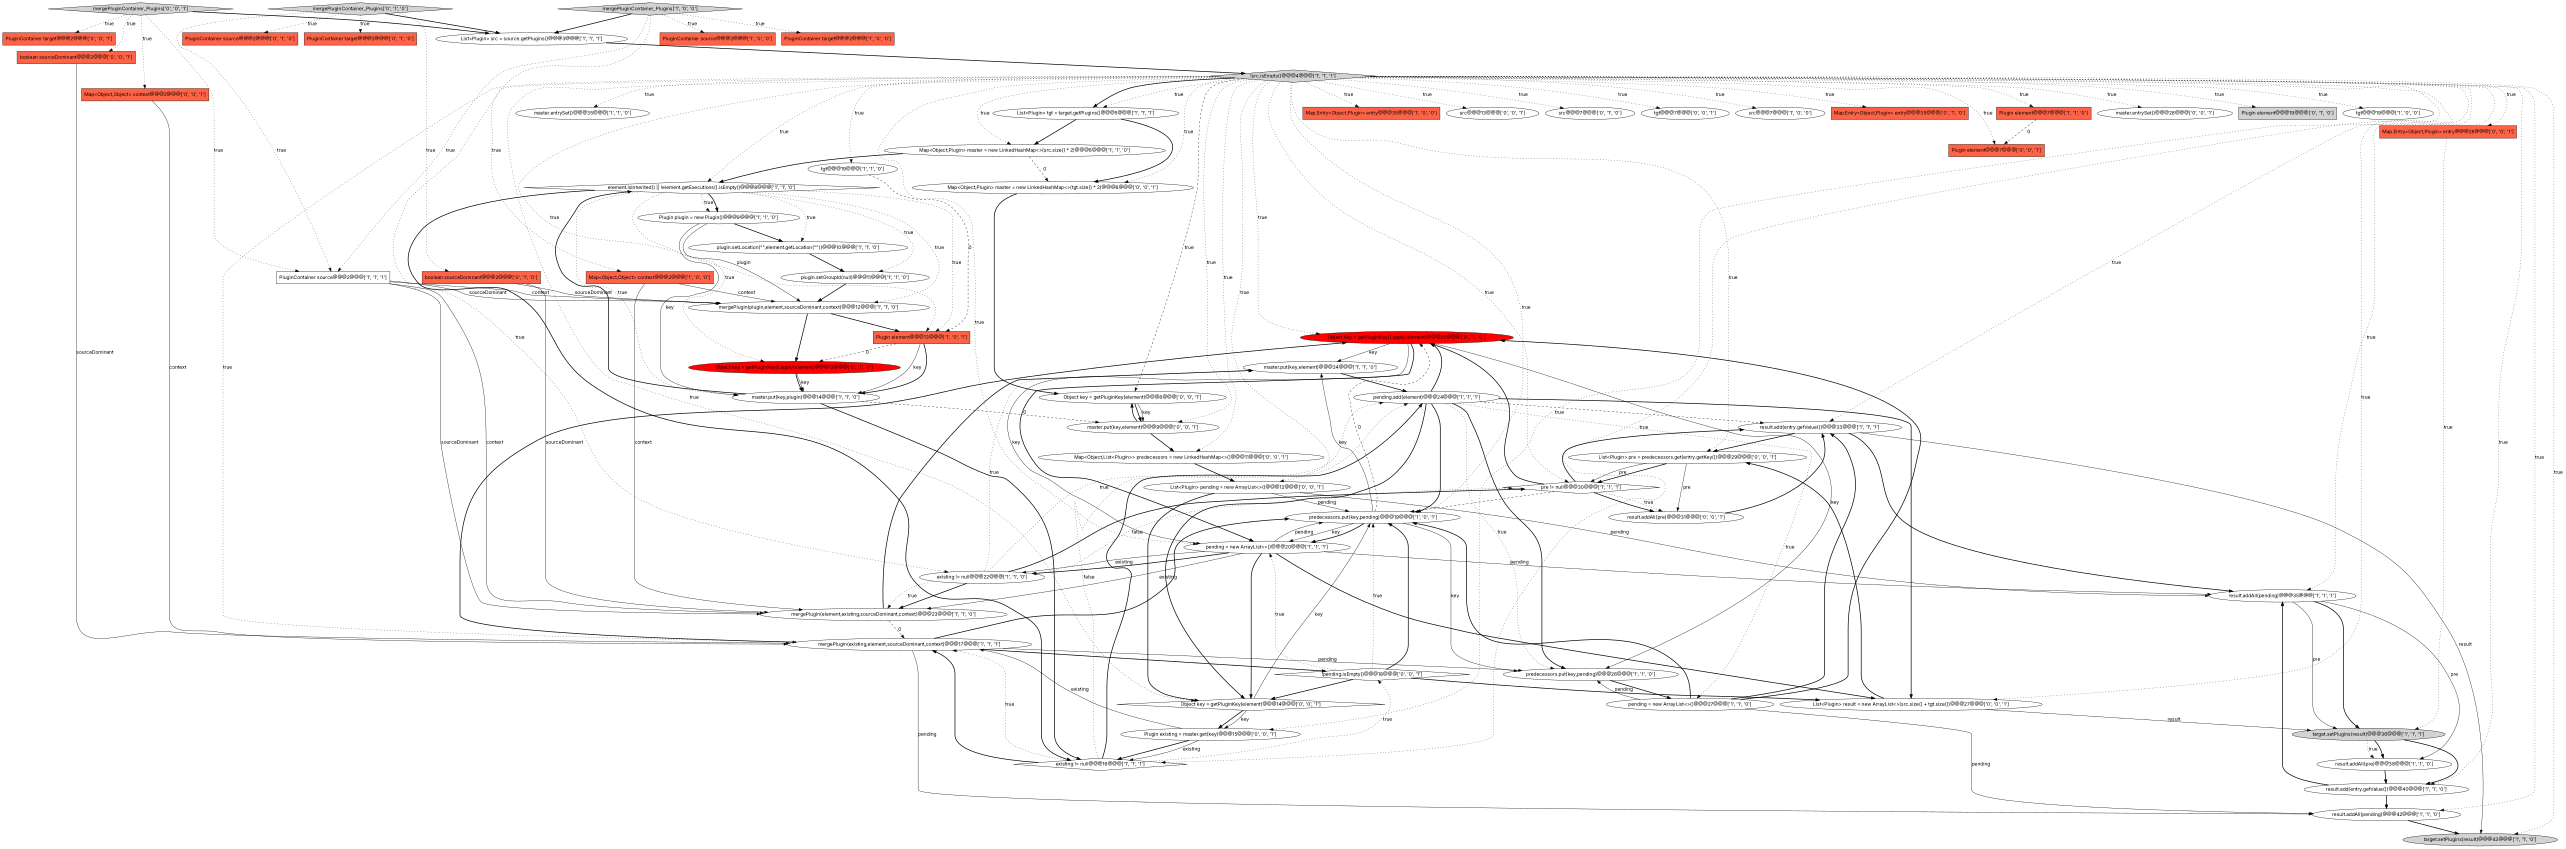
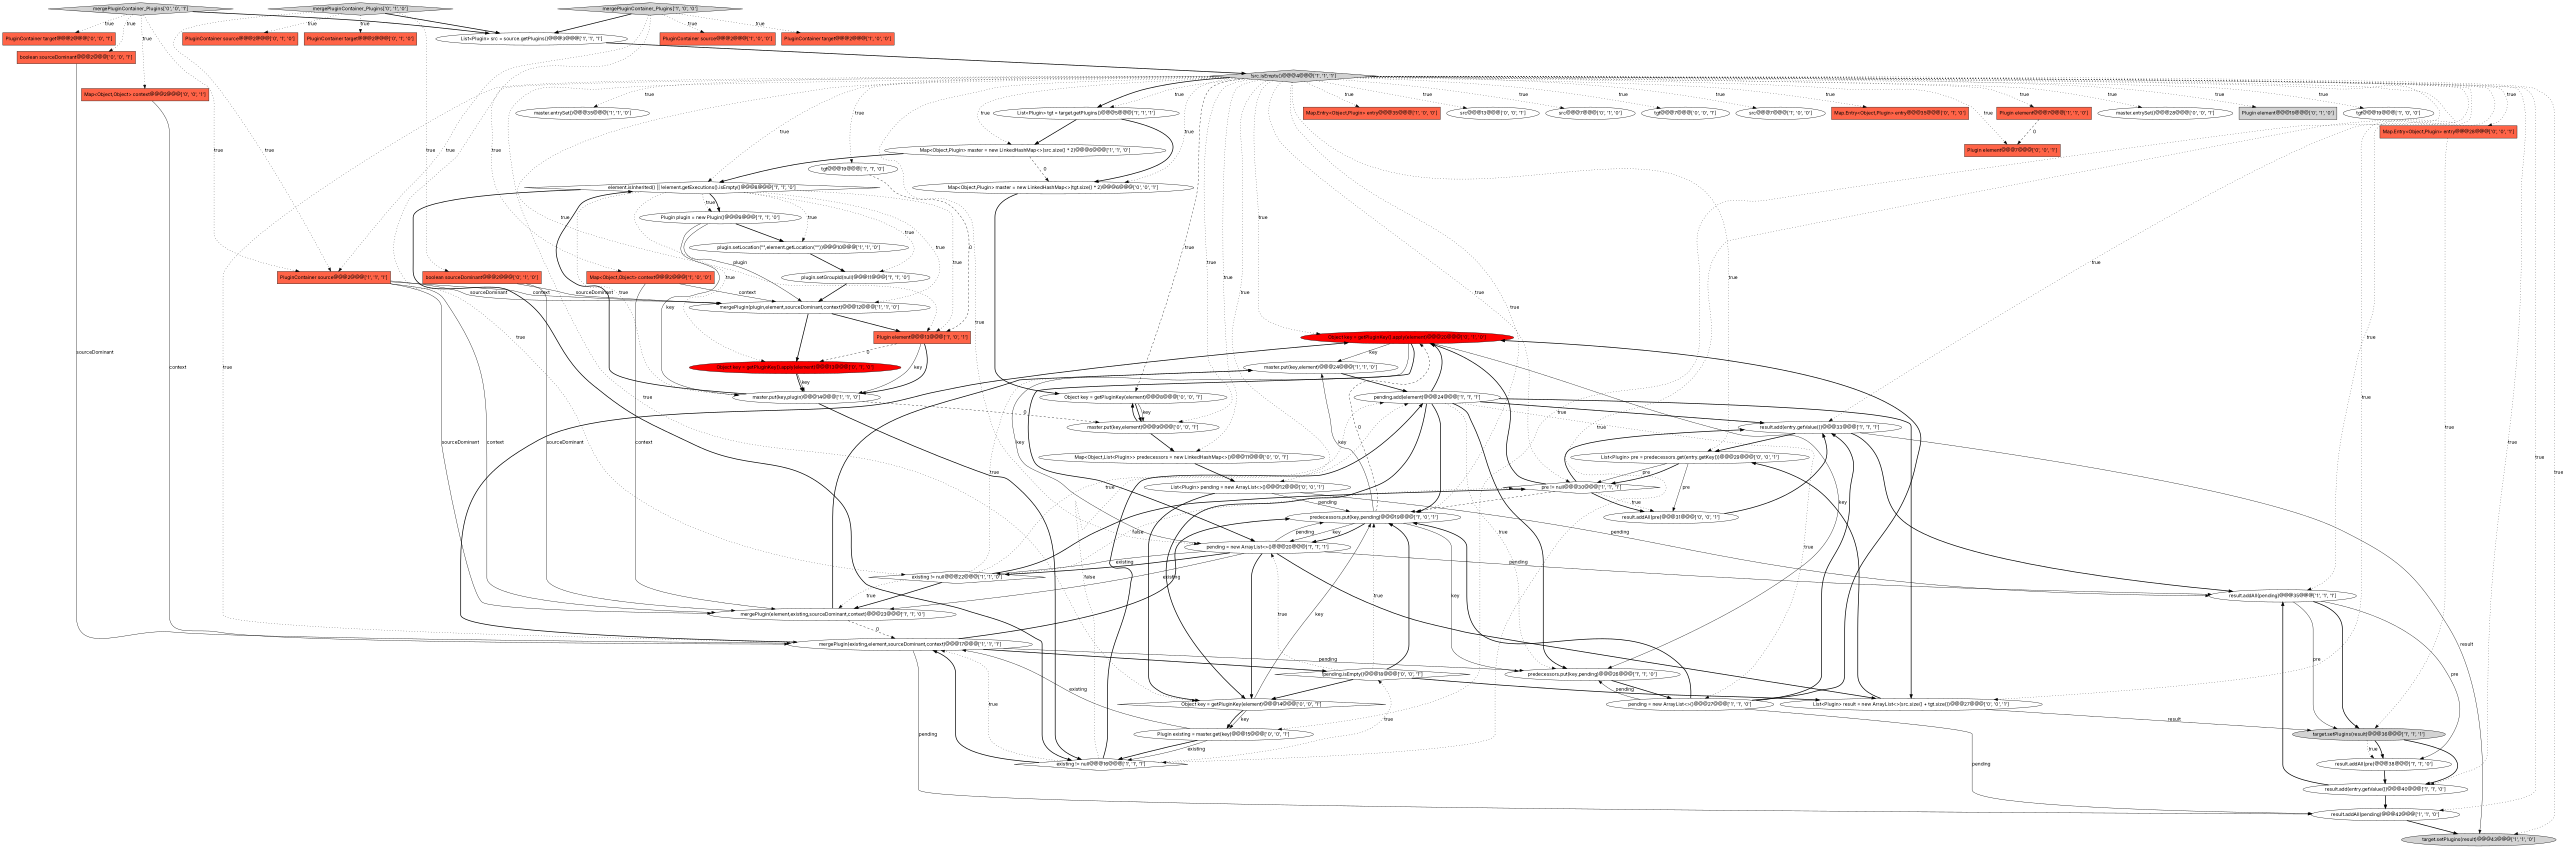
node "PluginContainer source@@@2@@@['1', '1', '1']": fillcolor white -> tomato
edge "pending.add(element)@@@24@@@['1', '1', '1']" -> "result.add(entry.getValue())@@@33@@@['1', '1', '1']": style dashed -> bold
node "existing != null@@@22@@@['1', '1', '0']": shape ellipse -> diamond
